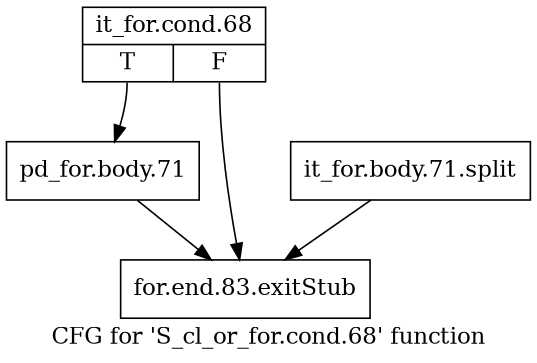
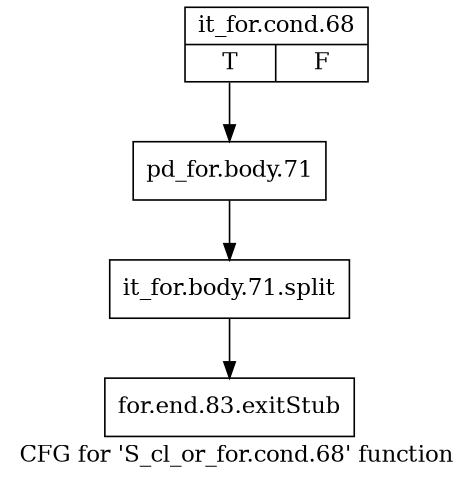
edge "it_for.cond.68" -> "for.end.83.exitStub": removed
edge "pd_for.body.71" -> "for.end.83.exitStub": now "pd_for.body.71" -> "it_for.body.71.split"
